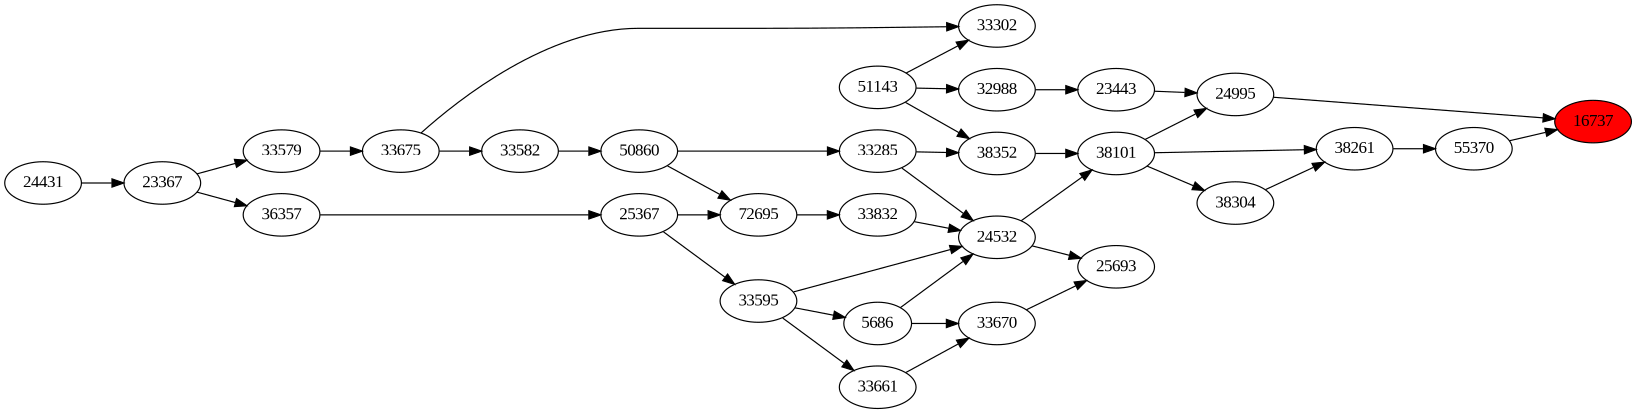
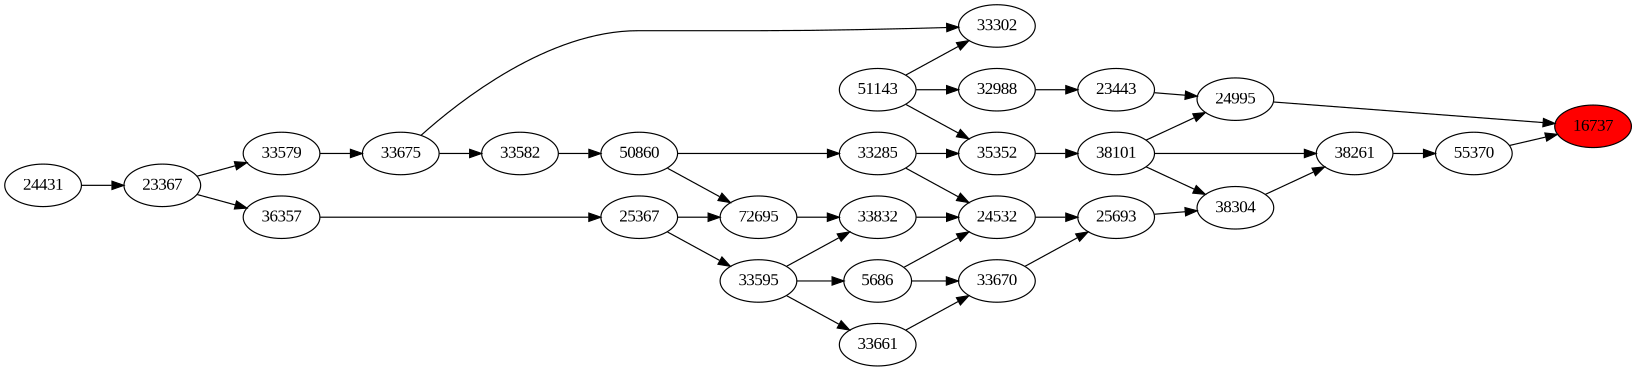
node "38352": label "38352" -> "35352"
edge "24532" -> "38101": removed
edge "25693" -> "38304": added
edge "33595" -> "24532": now "33595" -> "33832"
